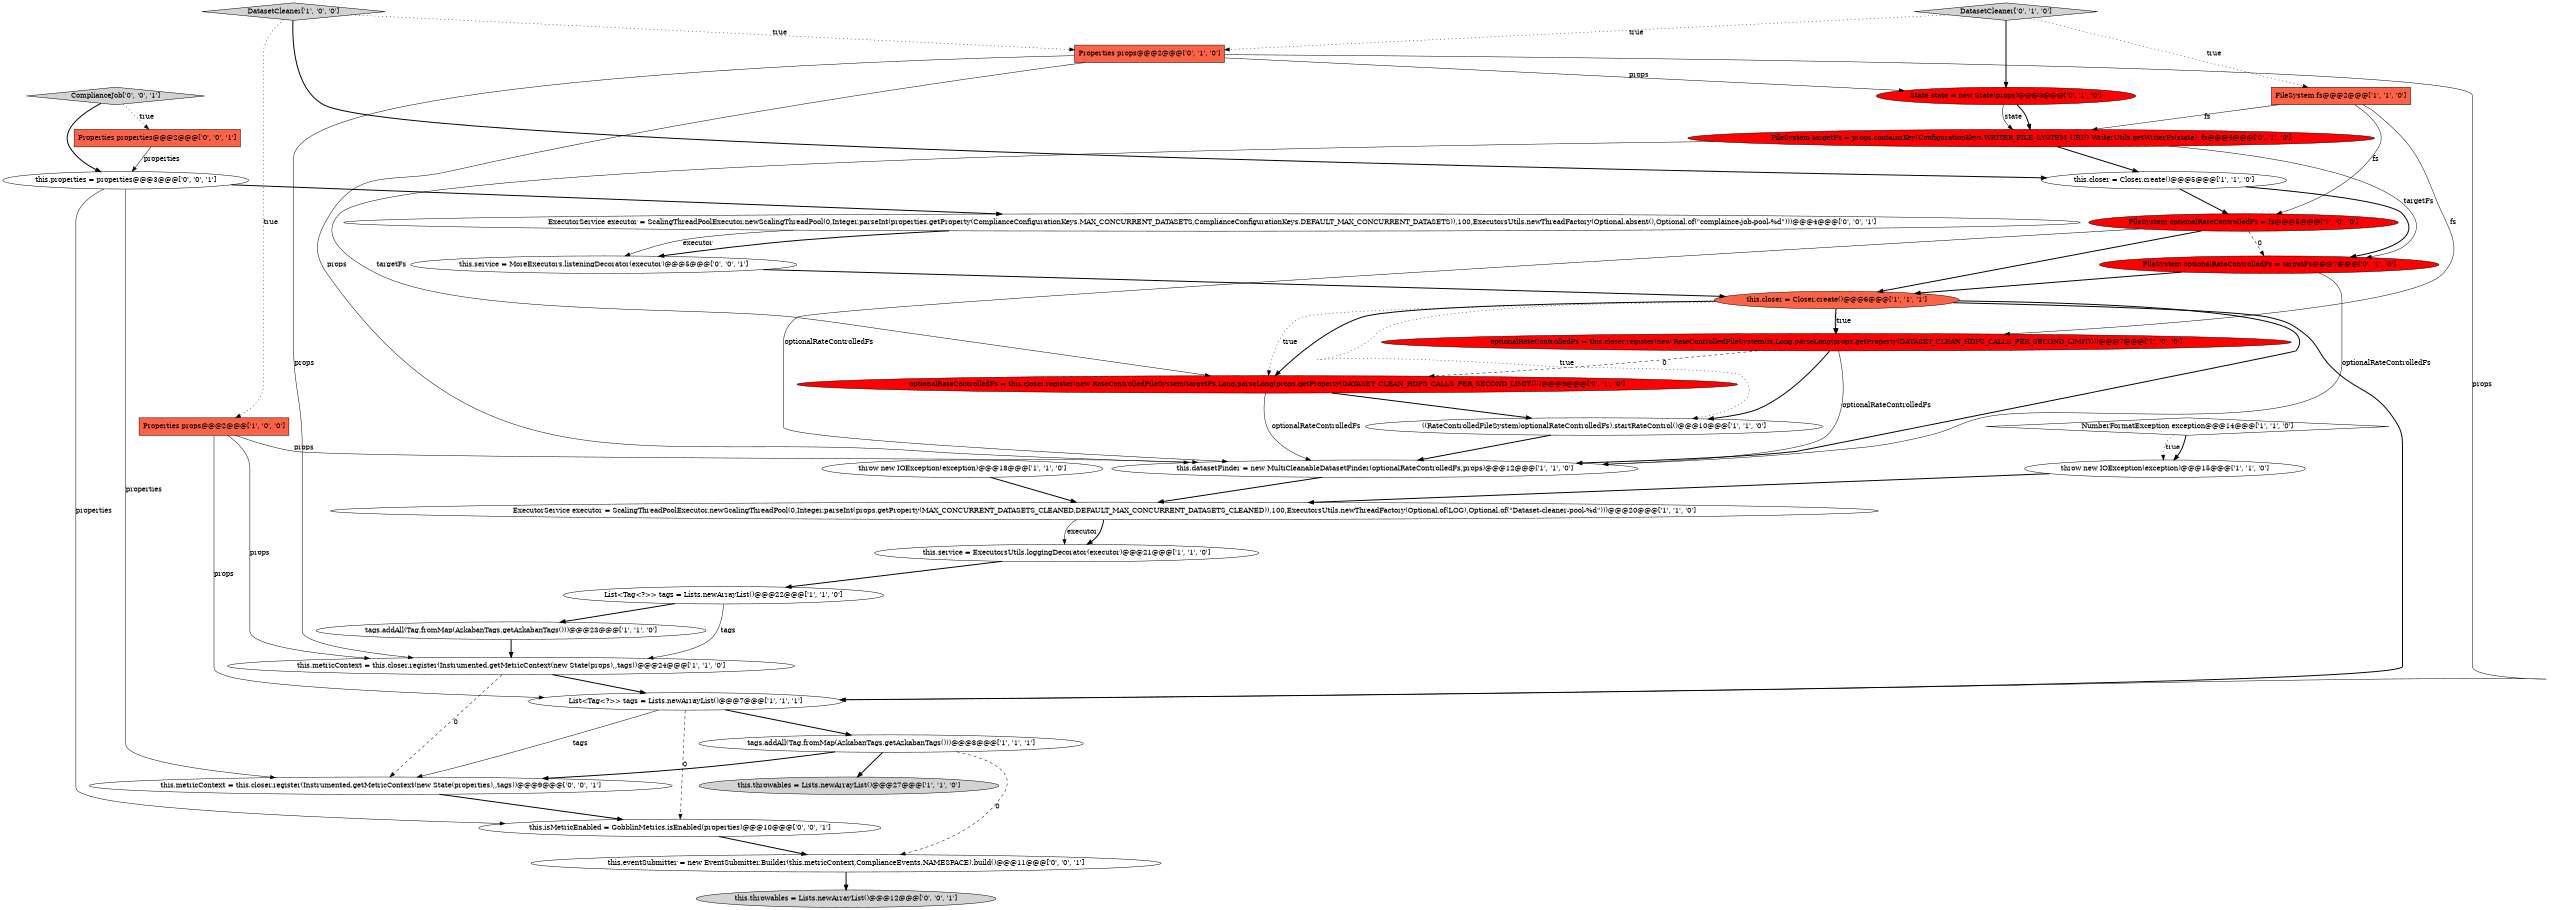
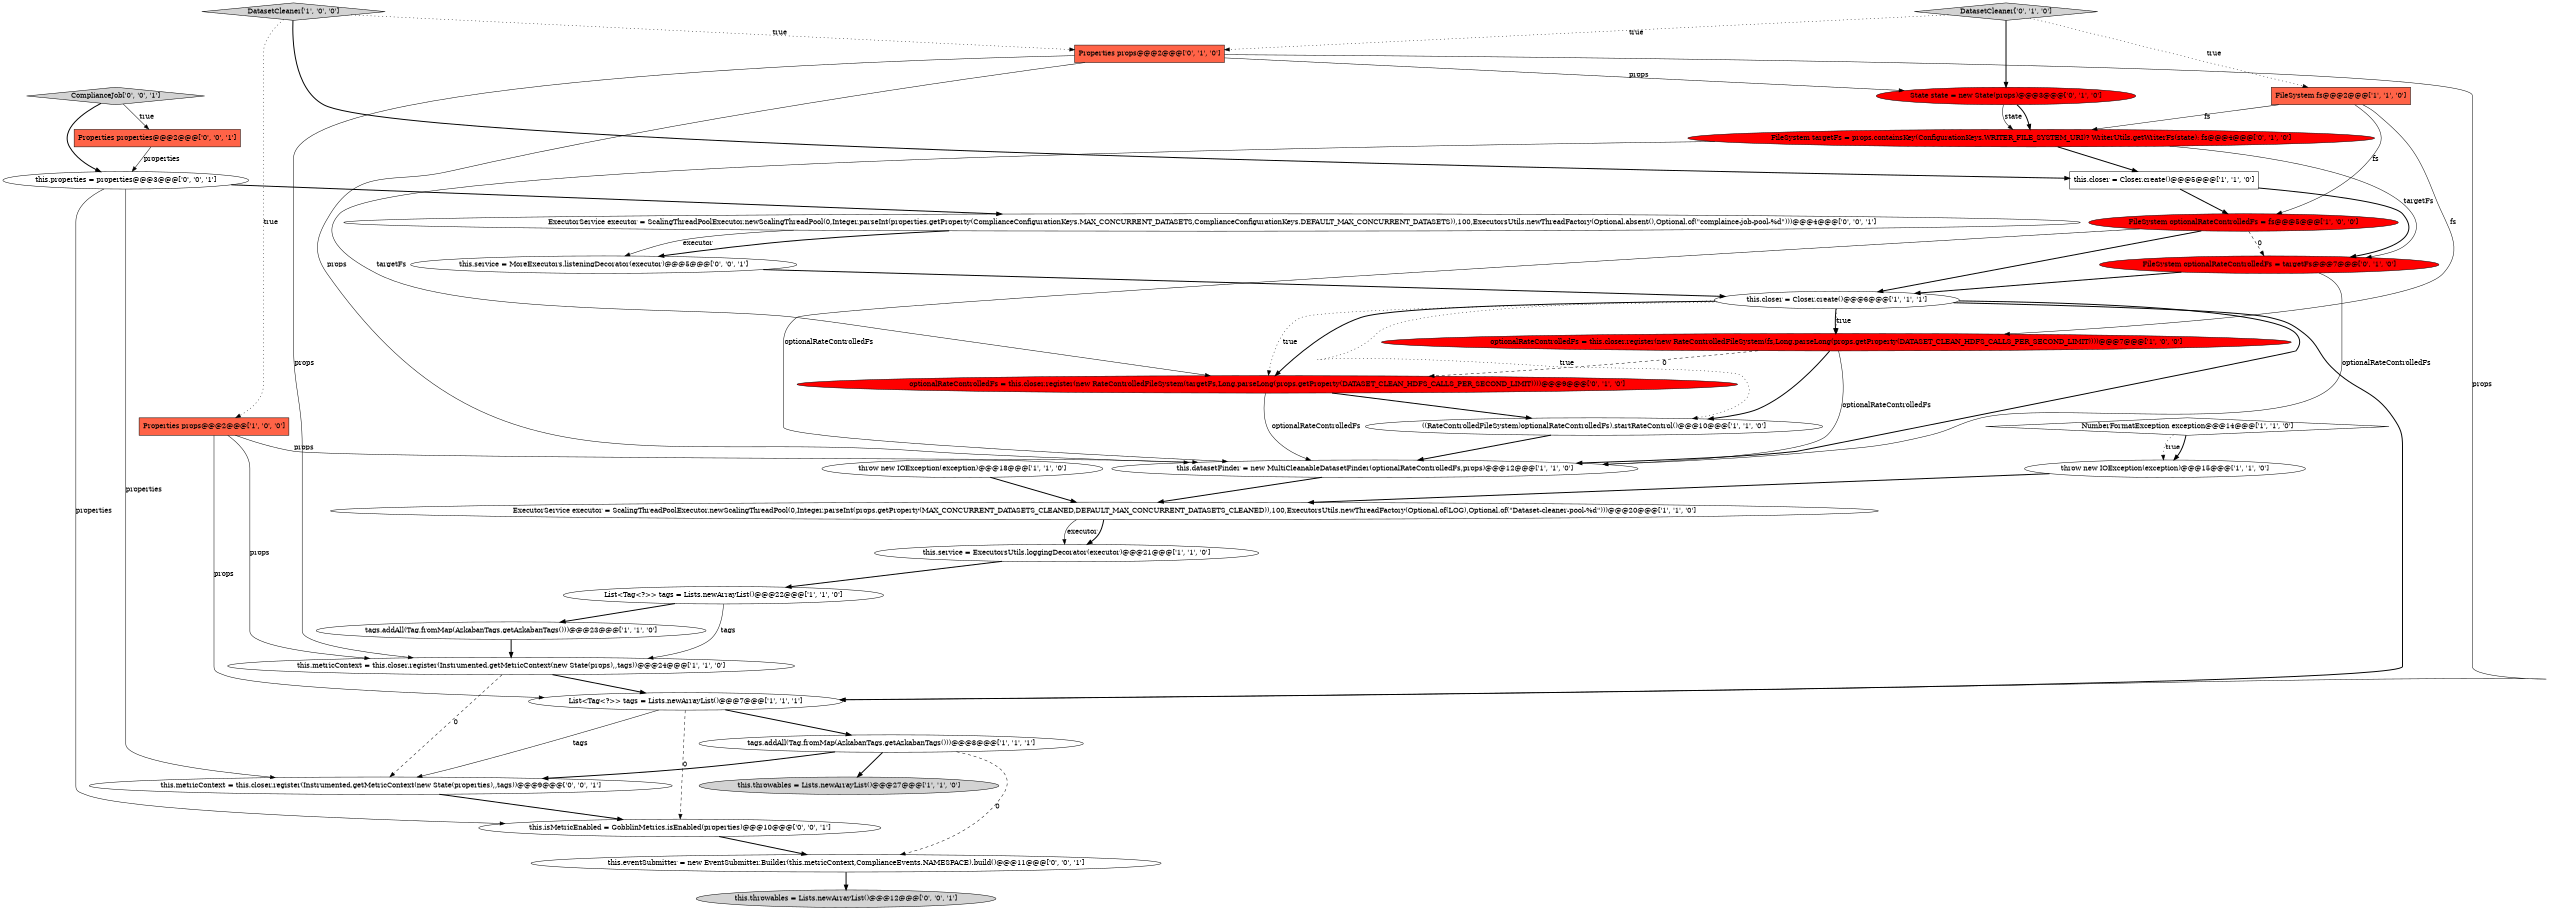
edge "ComplianceJob['0', '0', '1']" -> "Properties properties@@@2@@@['0', '0', '1']": style dotted -> solid
node "this.closer = Closer.create()@@@5@@@['1', '1', '0']": shape ellipse -> box
node "this.closer = Closer.create()@@@6@@@['1', '1', '1']": fillcolor tomato -> white
